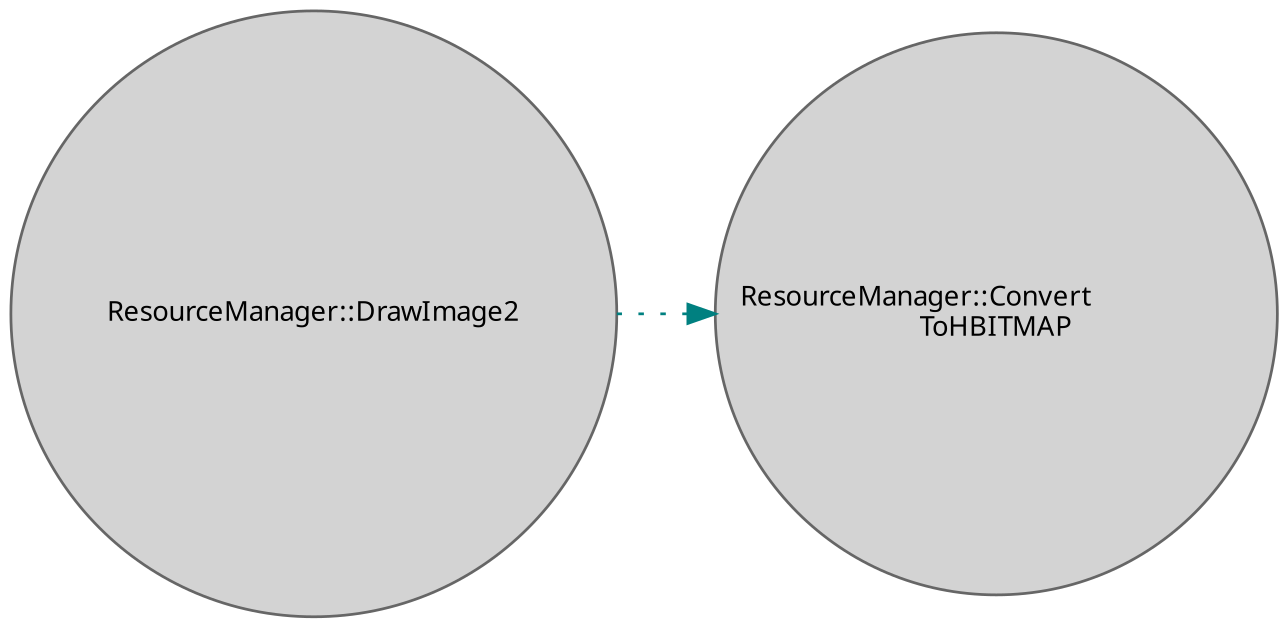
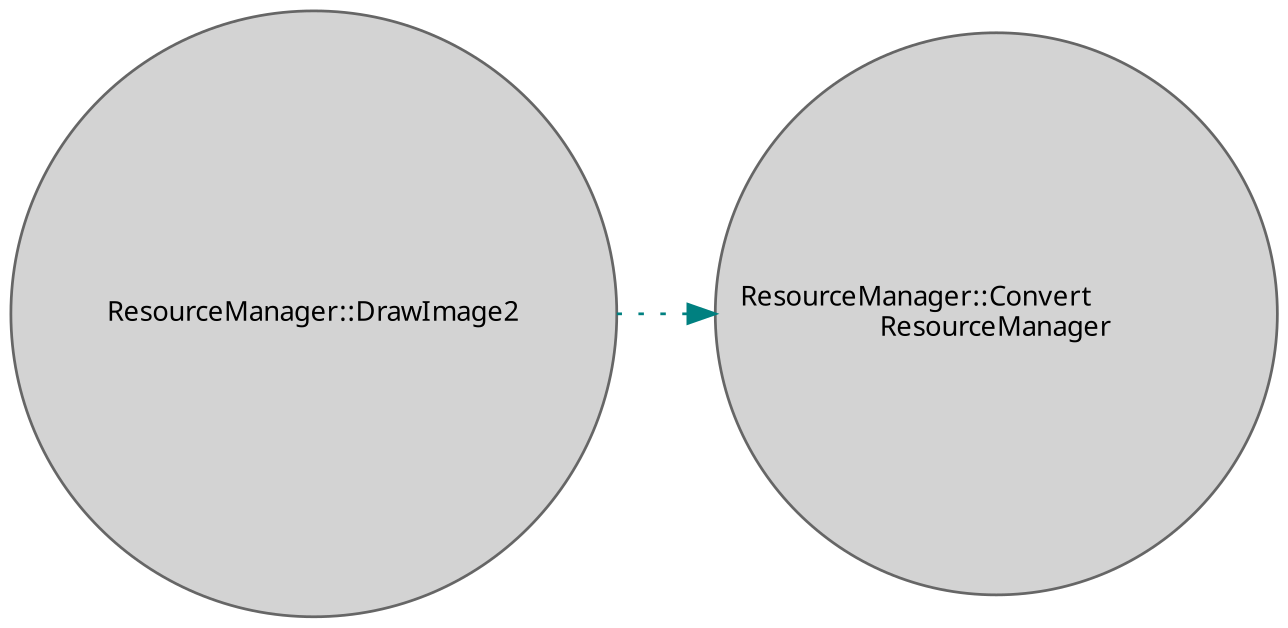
node "ResourceManager::Convert ToHBITMAP": label "ResourceManager::Convert ToHBITMAP" -> "ResourceManager::Convert ResourceManager"
